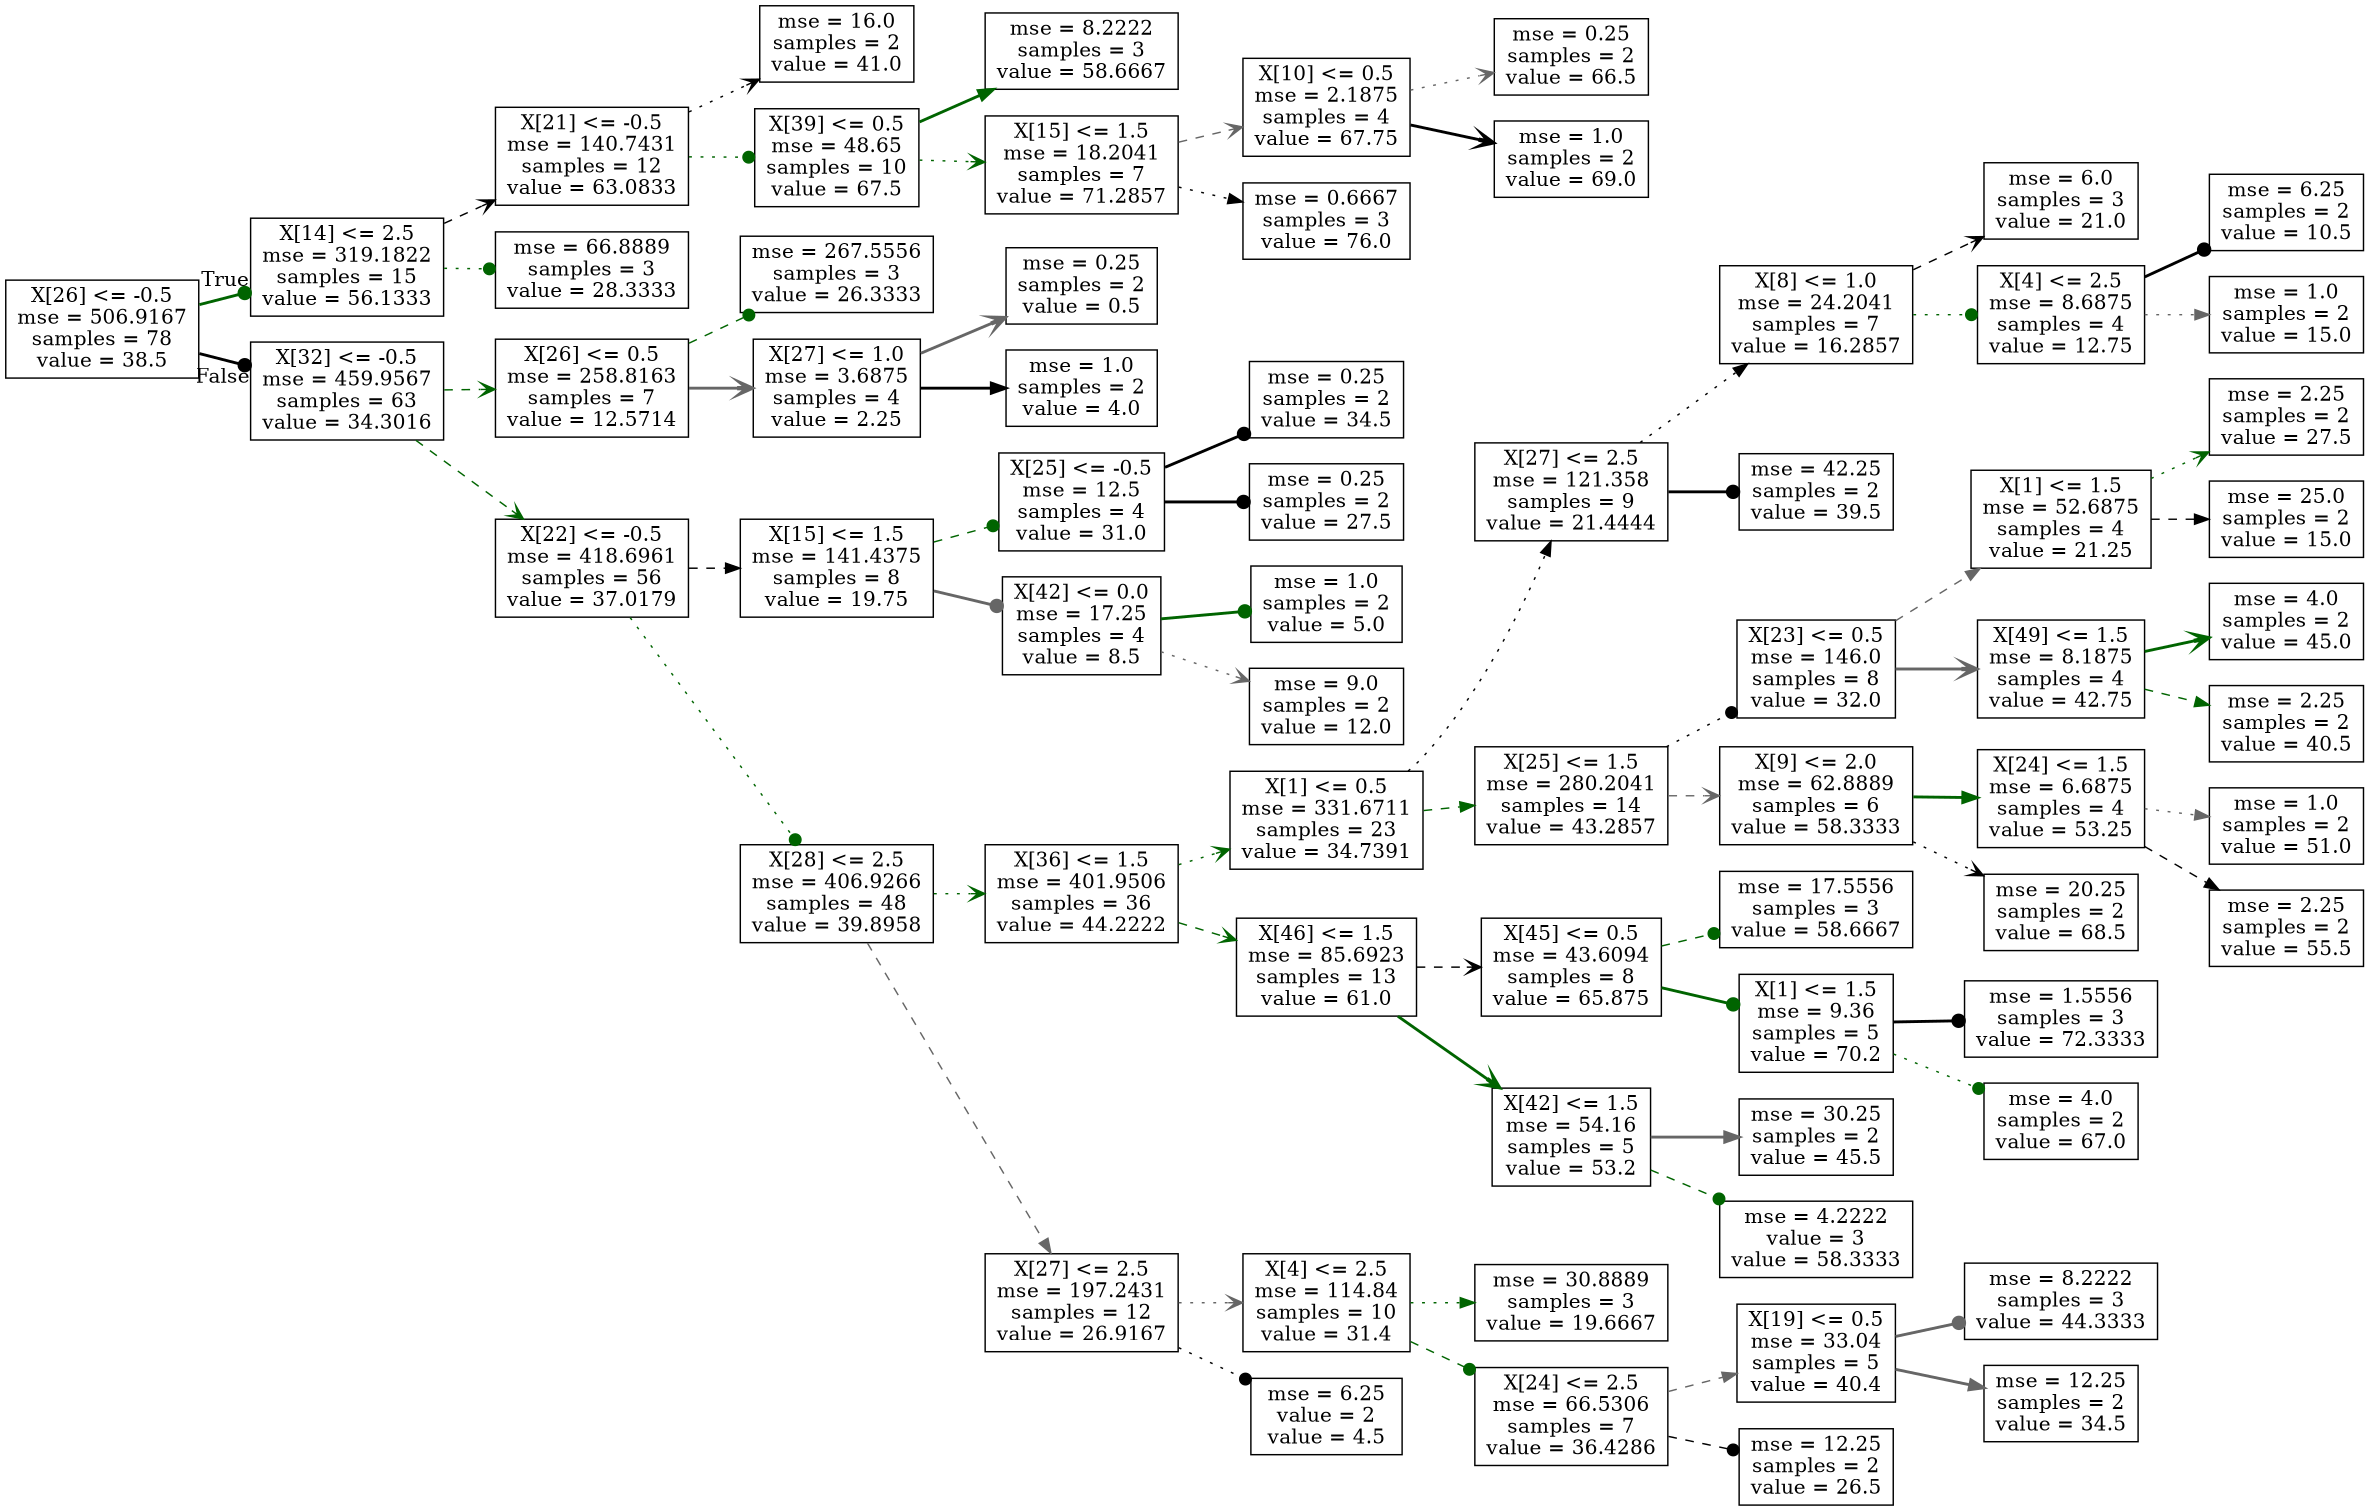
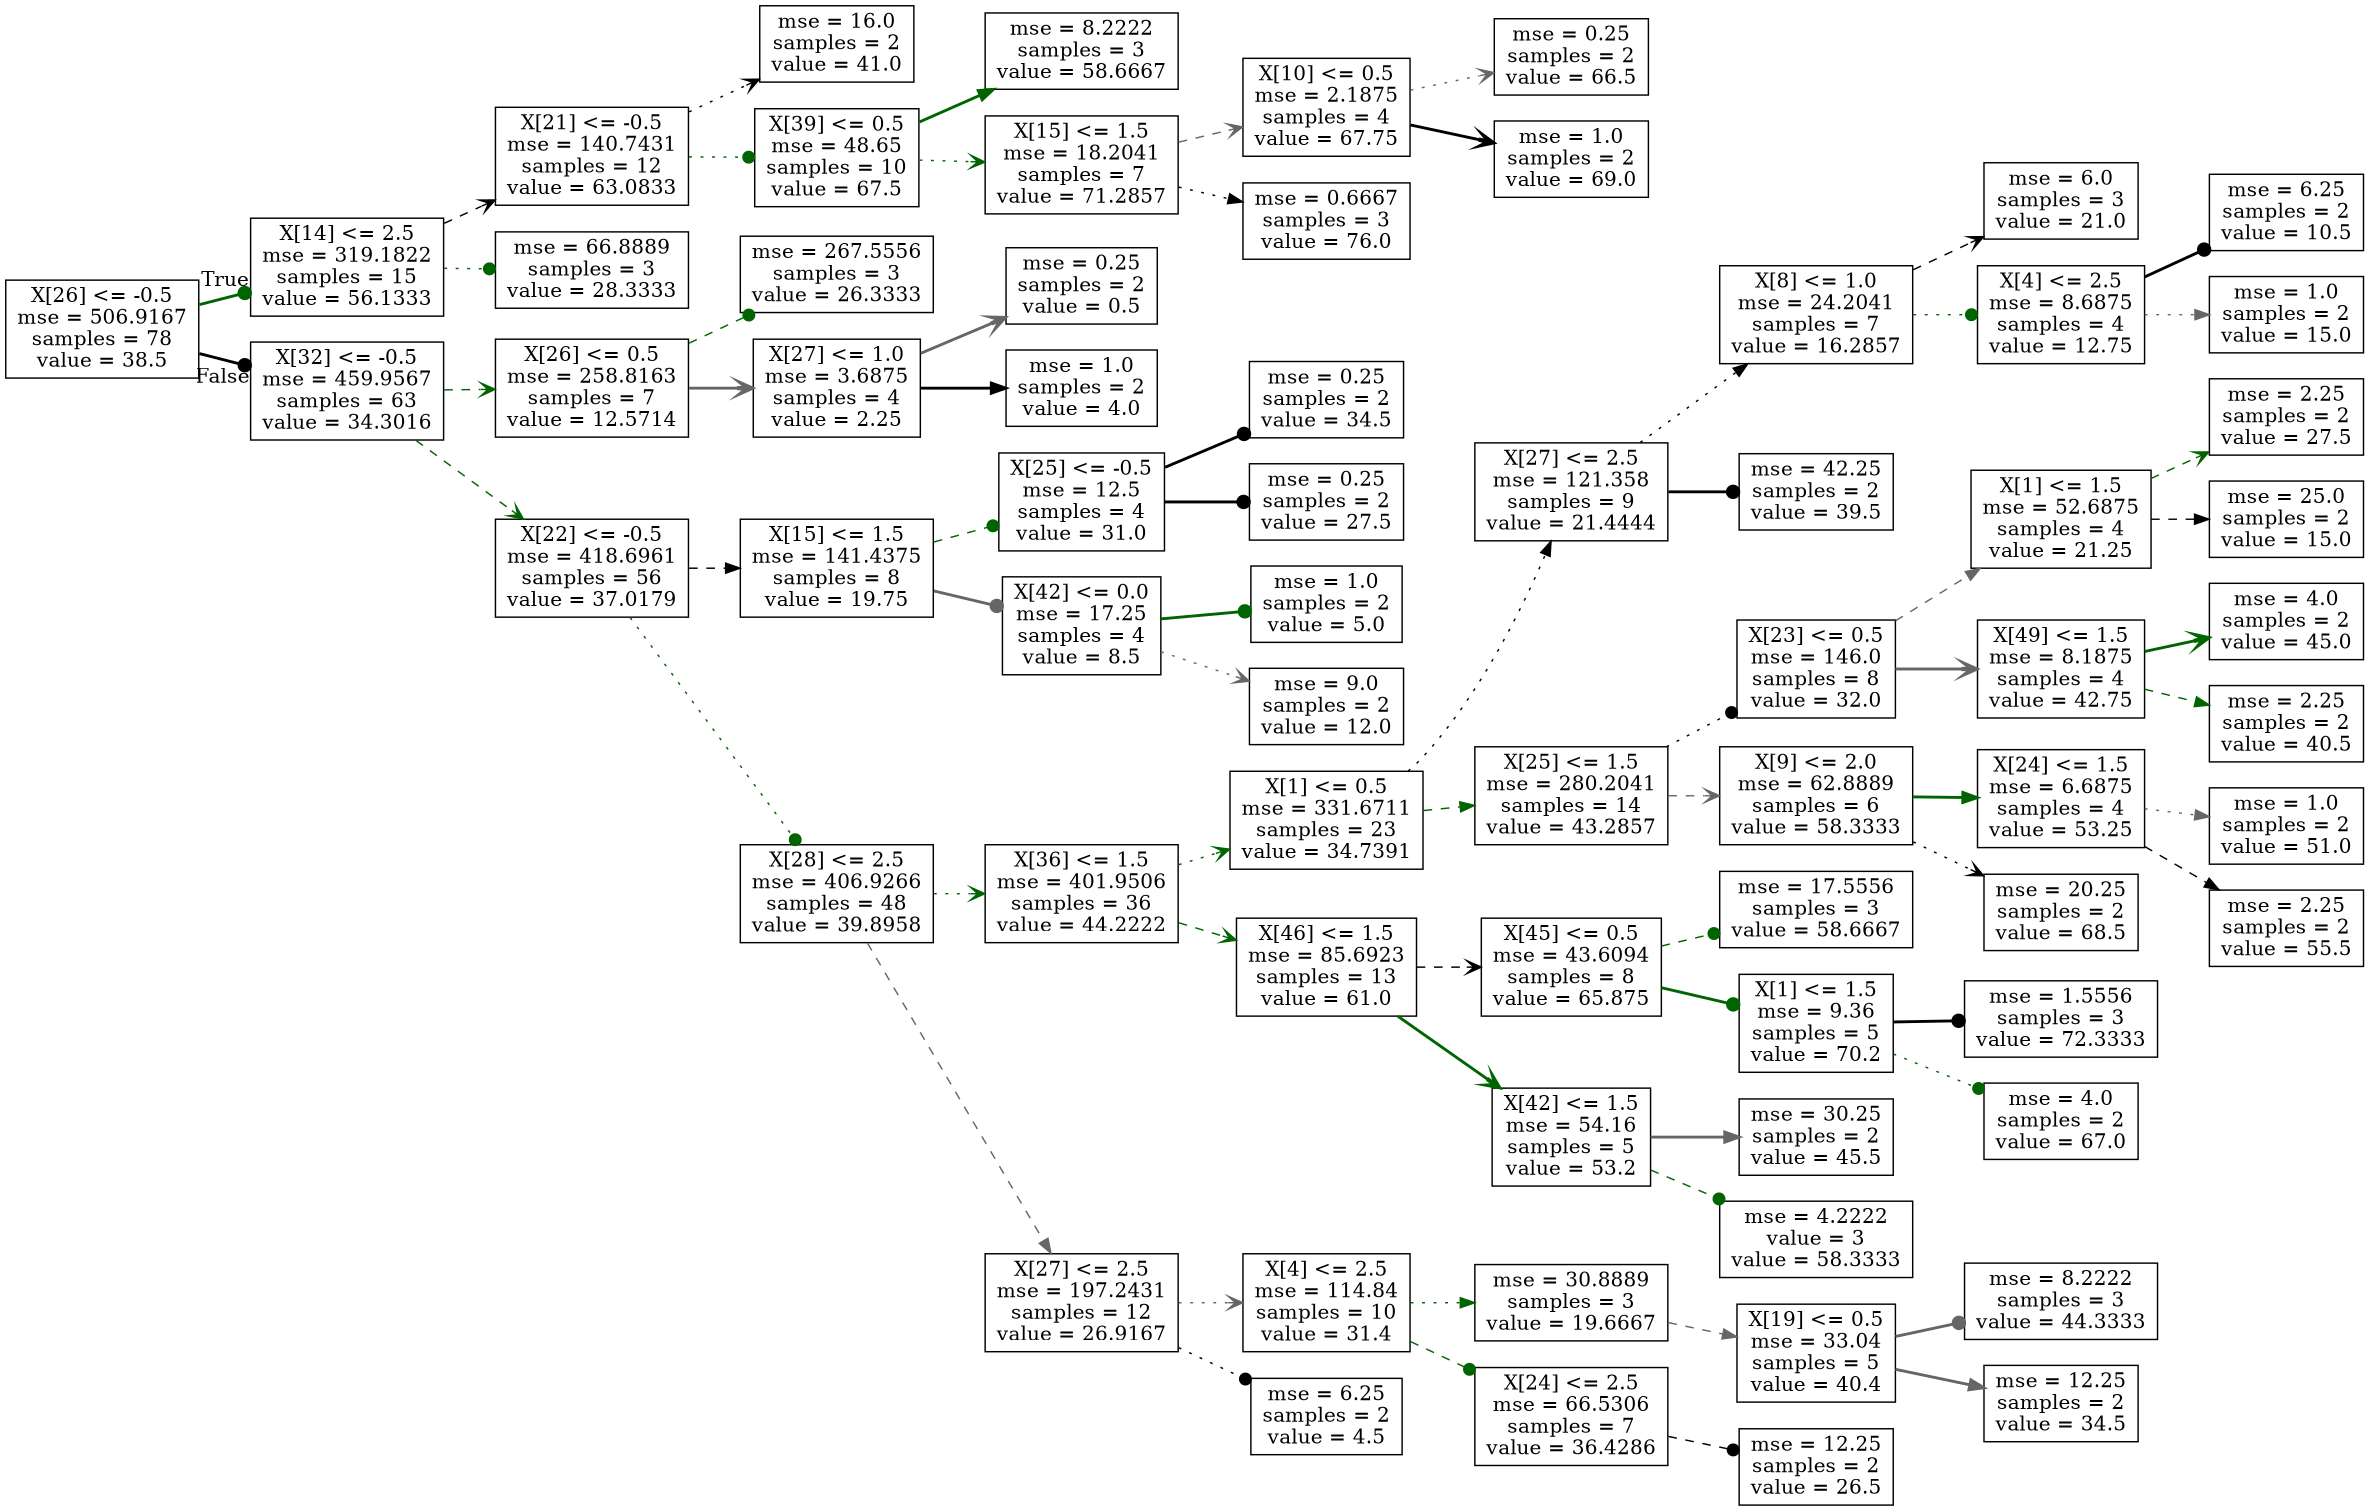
edge "X[1] <= 1.5 mse = 52.6875 samples = 4 value = 21.25" -> "mse = 2.25 samples = 2 value = 27.5": style dotted -> dashed
edge "X[24] <= 2.5 mse = 66.5306 samples = 7 value = 36.4286" -> "X[19] <= 0.5 mse = 33.04 samples = 5 value = 40.4": now "mse = 30.8889 samples = 3 value = 19.6667" -> "X[19] <= 0.5 mse = 33.04 samples = 5 value = 40.4"
node "mse = 6.25 value = 2 value = 4.5": label "mse = 6.25 value = 2 value = 4.5" -> "mse = 6.25 samples = 2 value = 4.5"
